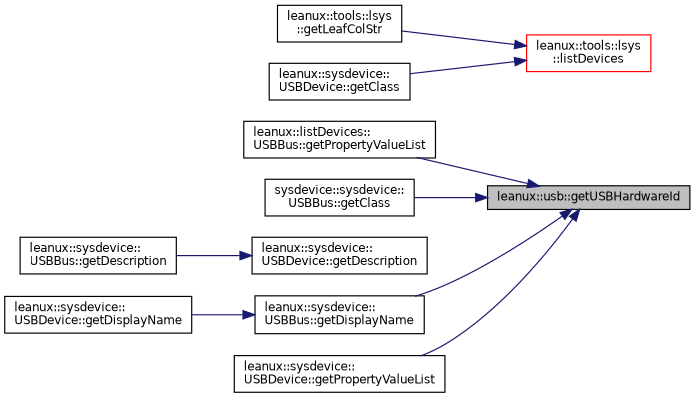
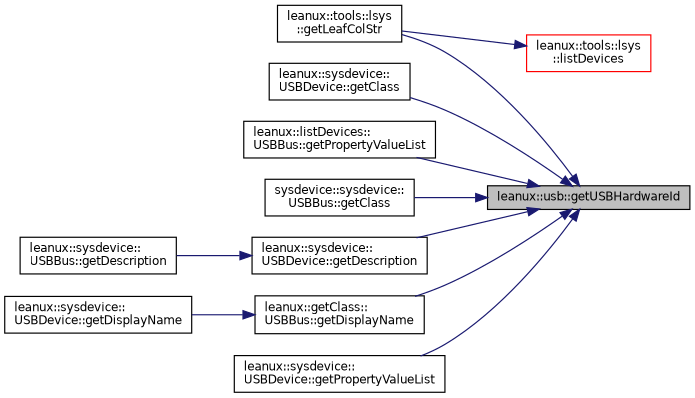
edge "leanux::sysdevice:: USBDevice::getClass" -> "leanux::tools::lsys ::listDevices": now "leanux::sysdevice:: USBDevice::getClass" -> "leanux::usb::getUSBHardwareId"
edge "leanux::tools::lsys ::getLeafColStr" -> "leanux::usb::getUSBHardwareId": added
edge "leanux::sysdevice:: USBDevice::getDescription" -> "leanux::usb::getUSBHardwareId": added
node "leanux::sysdevice:: USBBus::getDisplayName": label "leanux::sysdevice:: USBBus::getDisplayName" -> "leanux::getClass:: USBBus::getDisplayName"
